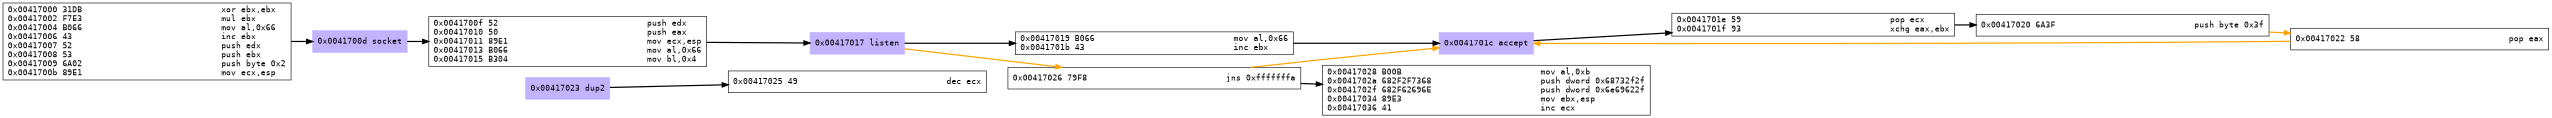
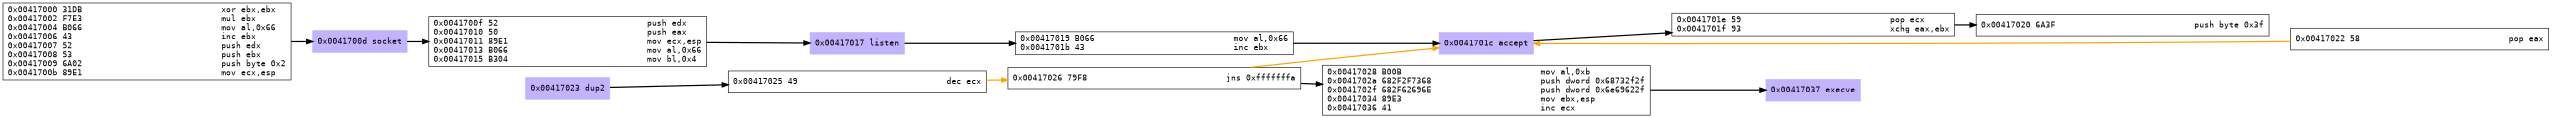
edge "0x00417020 6A3F                            push byte 0x3f" -> "0x00417022 58                              pop eax": removed
edge "0x00417017 listen" -> "0x00417026 79F8                            jns 0xfffffffa": now "0x00417025 49                              dec ecx" -> "0x00417026 79F8                            jns 0xfffffffa"
node "0x00417037 execve": added
